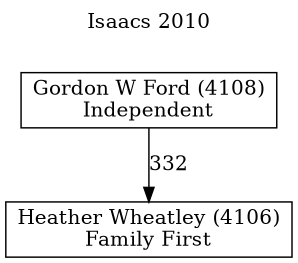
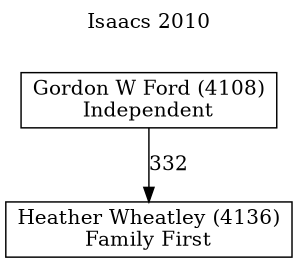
node "Heather Wheatley (4106) Family First": label "Heather Wheatley (4106) Family First" -> "Heather Wheatley (4136) Family First"
